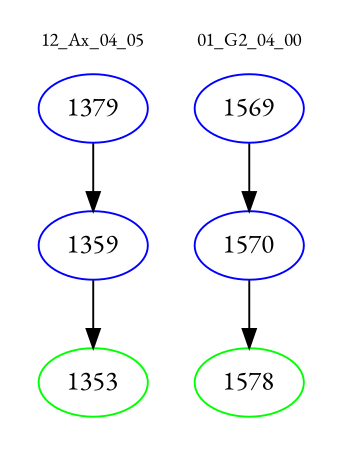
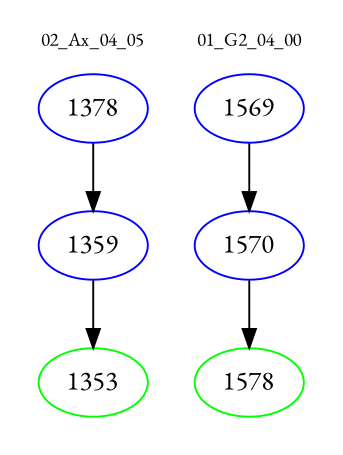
cluster "12_Ax_04_05": label "12_Ax_04_05" -> "02_Ax_04_05"
node "1379": label "1379" -> "1378"
